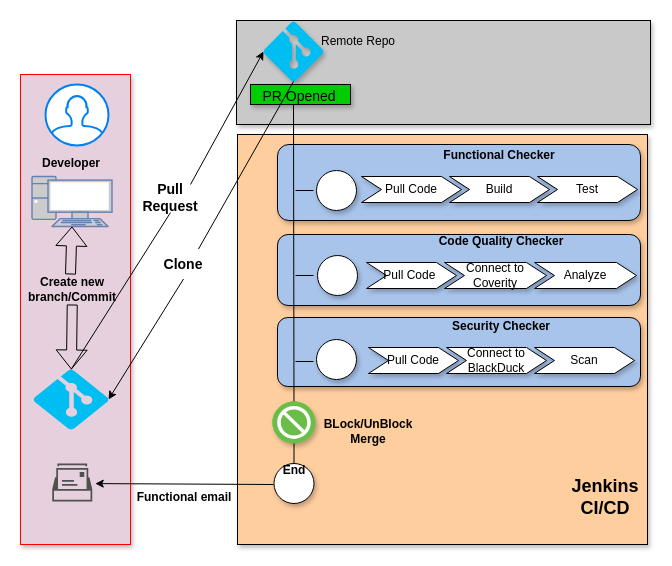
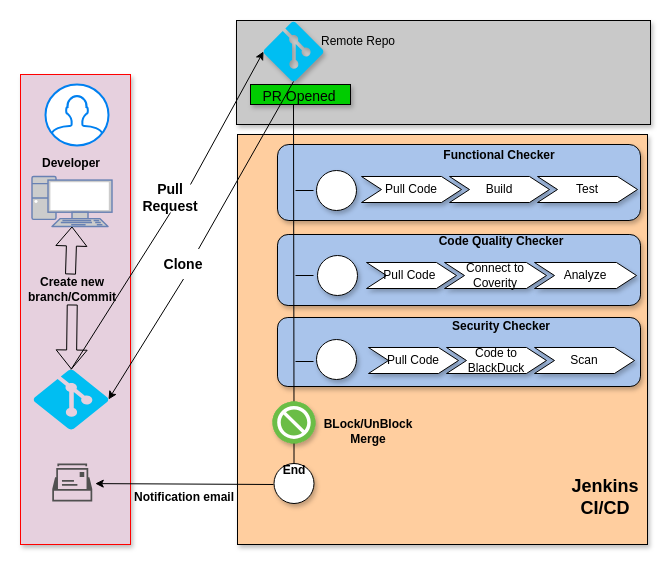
node "Connect to BlackDuck": label "Connect to BlackDuck" -> "Code to BlackDuck"
node "Functional email": label "Functional email" -> "Notification email"
